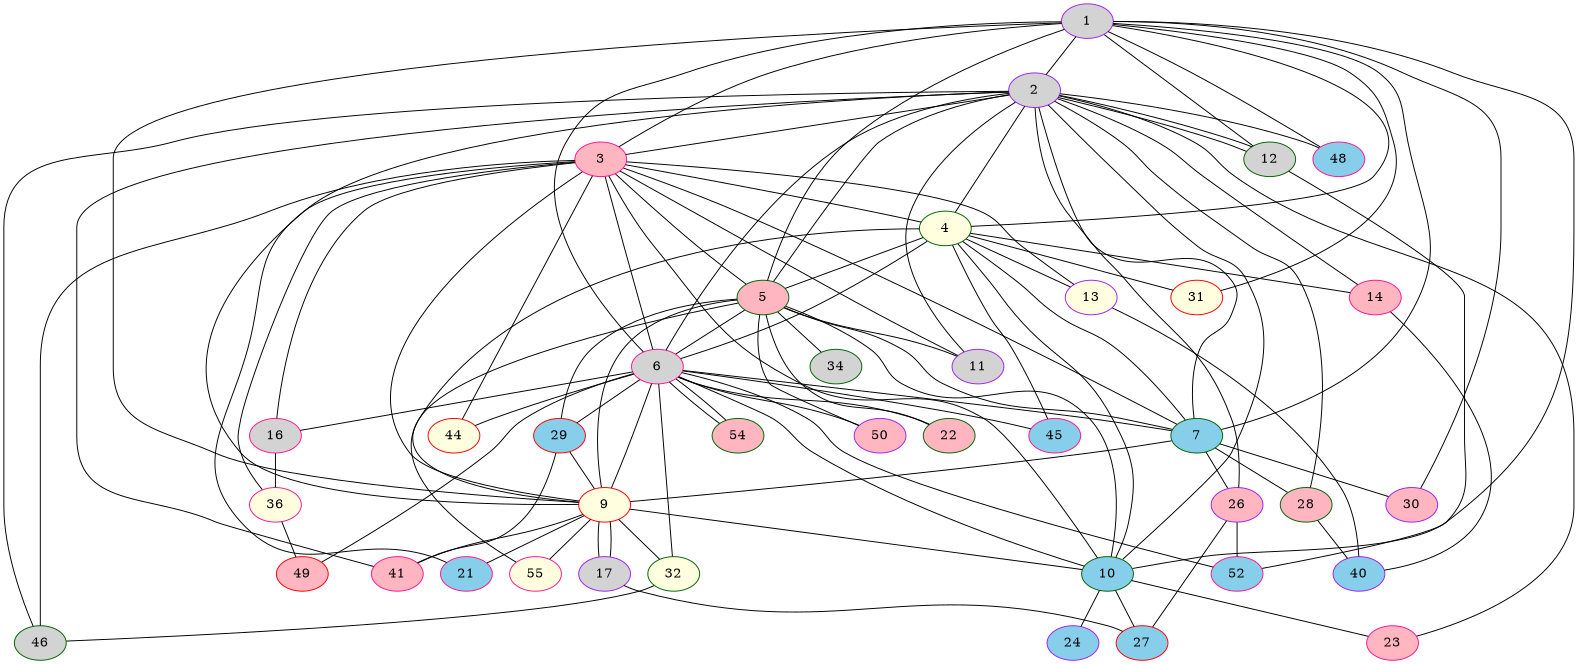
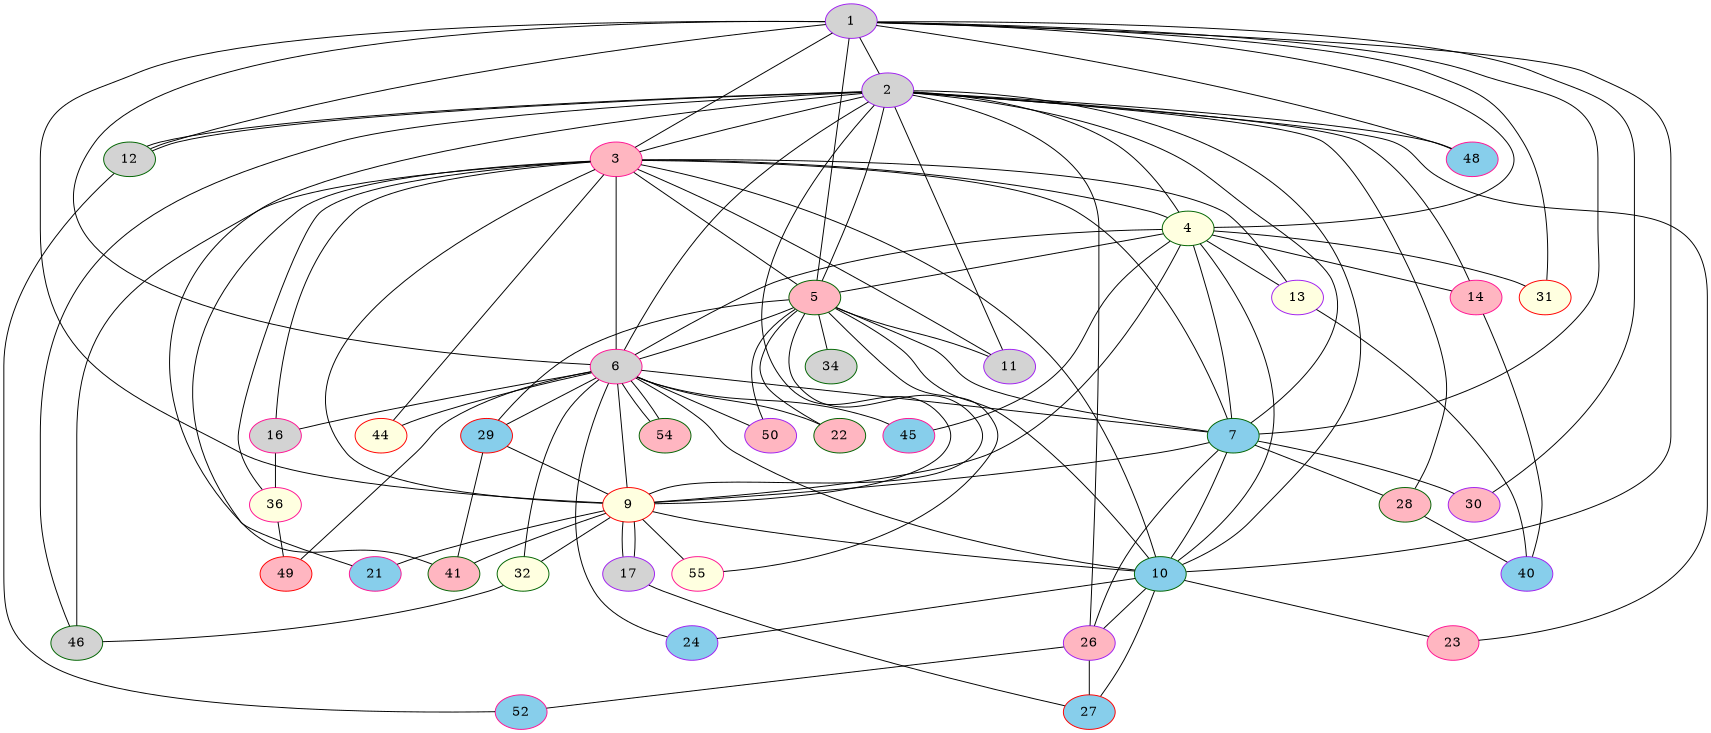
edge "6" -- "52": now "6" -- "24"
edge "7" -- "10": added
node "41": color deeppink -> darkgreen
edge "10" -- "26": added
